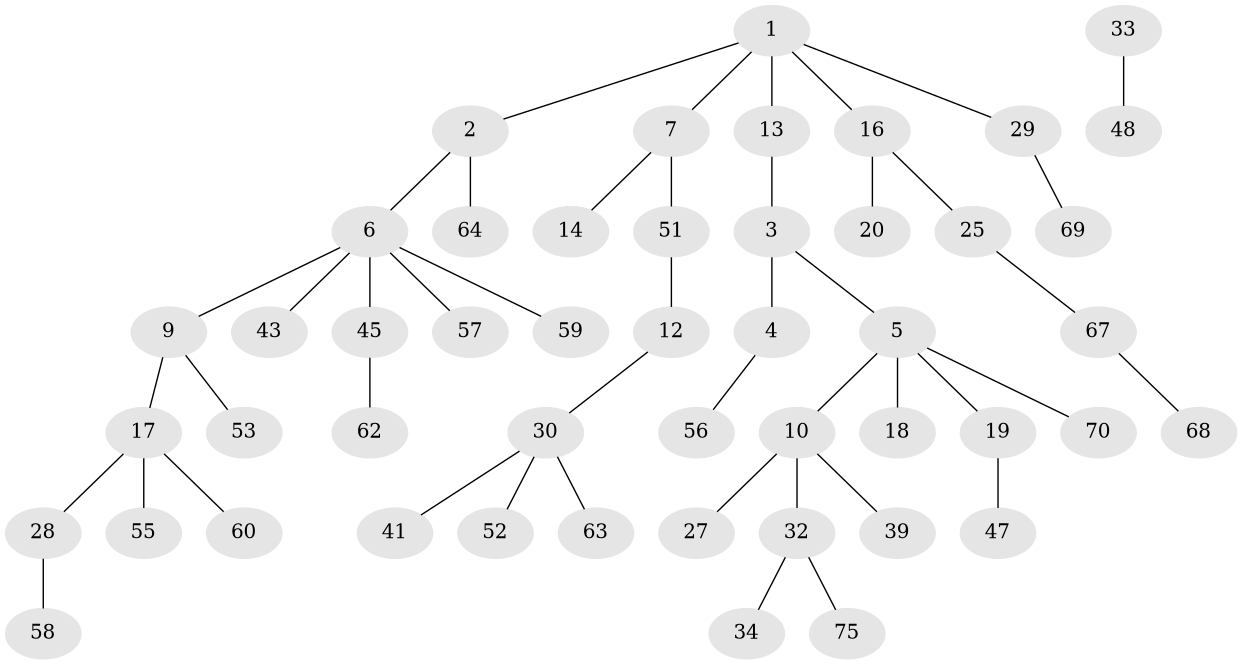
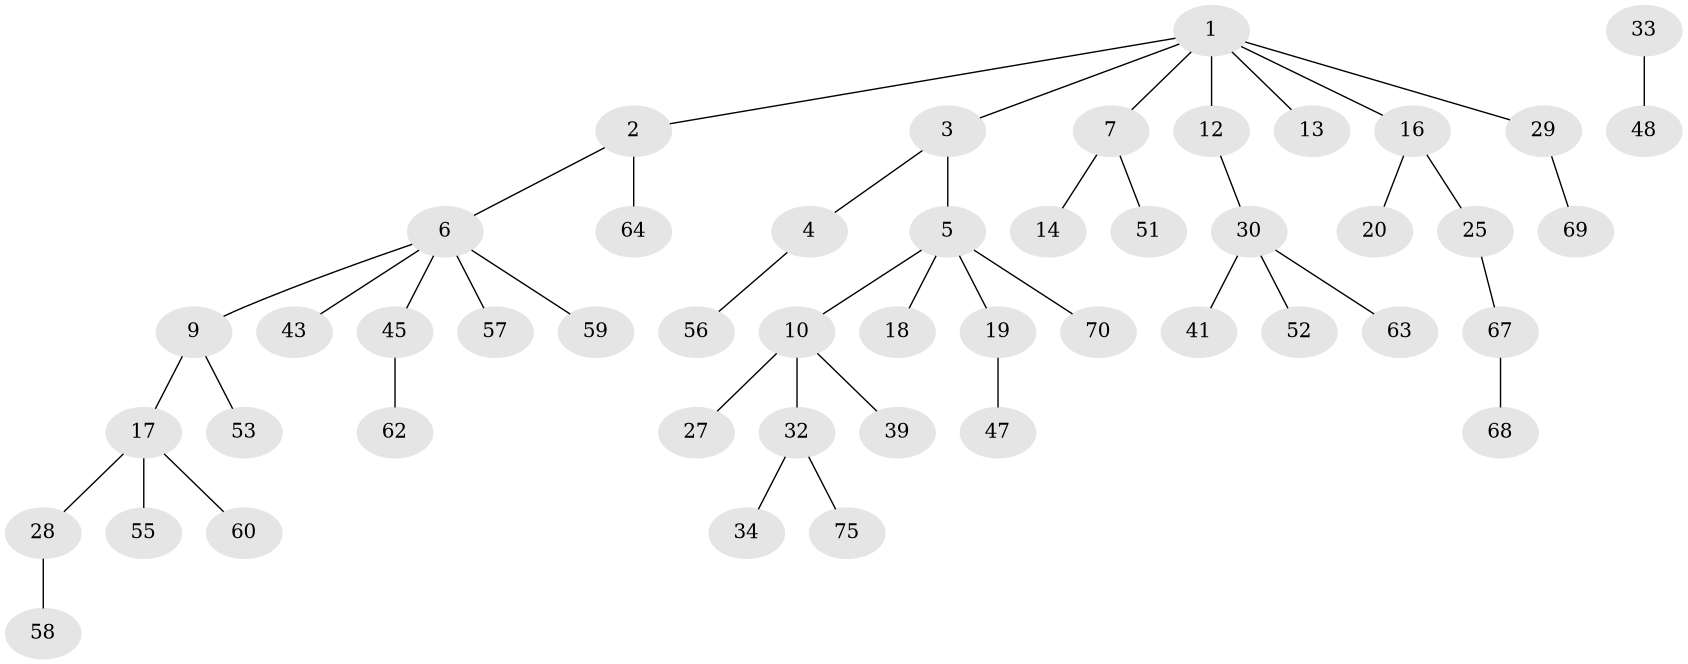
edge "13" -- "3": now "1" -- "3"
edge "51" -- "12": now "1" -- "12"
